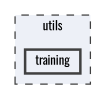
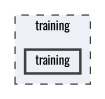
cluster "utils": label "utils" -> "training"
